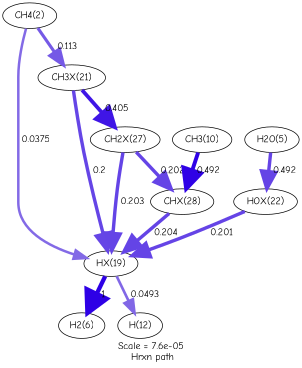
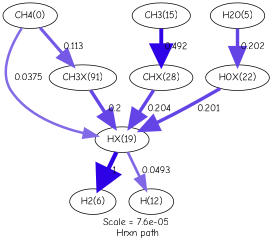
node "CH4(2)": label "CH4(2)" -> "CH4(0)"
node "CH3X(21)": label "CH3X(21)" -> "CH3X(91)"
node "CH2X(27)": removed
node "CH3(10)": label "CH3(10)" -> "CH3(15)"
edge "H2O(5)" -> "HOX(22)": label " 0.492" -> " 0.202"
